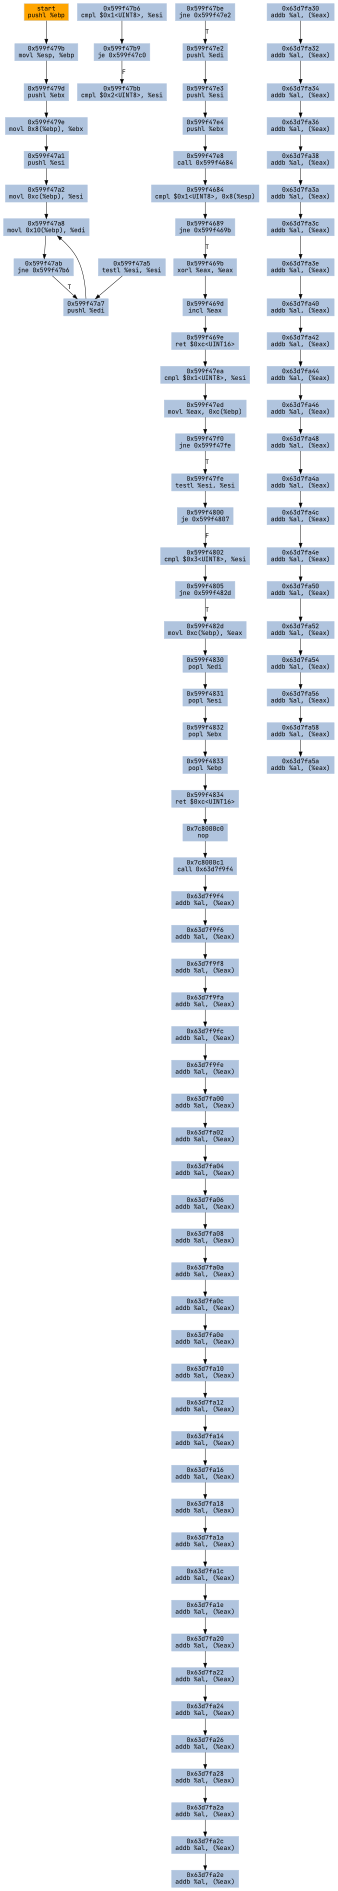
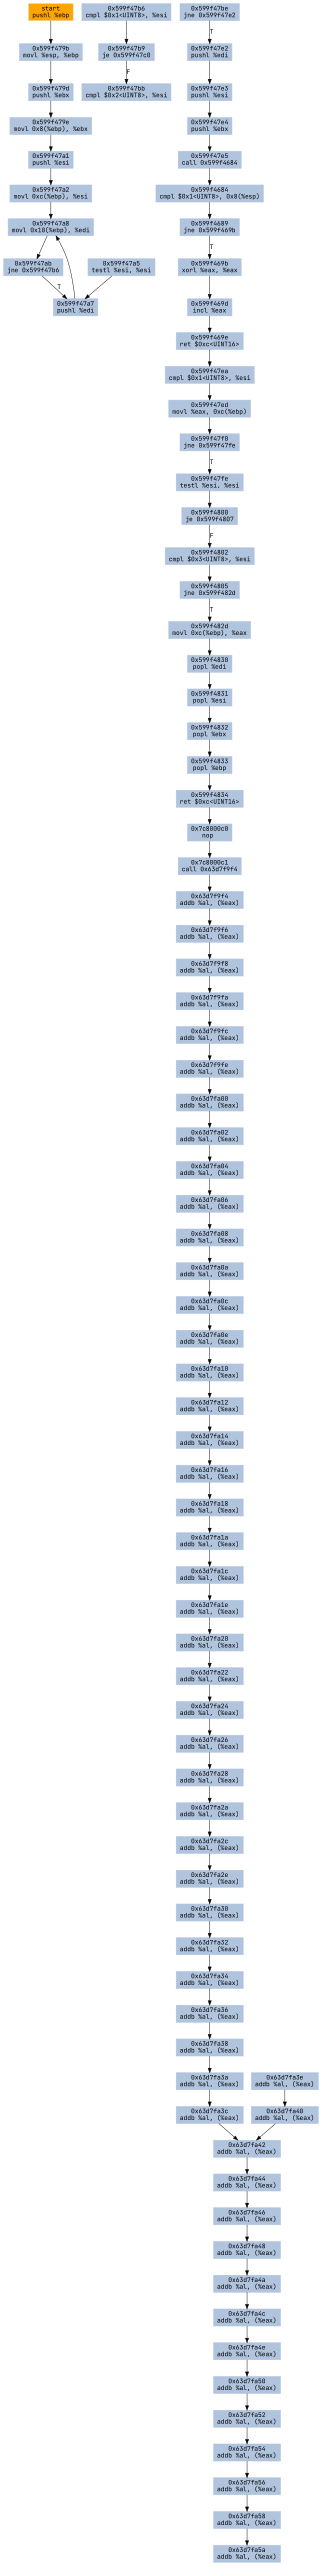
node "0x599f47e8 call 0x599f4684": label "0x599f47e8 call 0x599f4684" -> "0x599f47e5 call 0x599f4684"
edge "0x63d7fa3c addb %al, (%eax)" -> "0x63d7fa3e addb %al, (%eax)": now "0x63d7fa3c addb %al, (%eax)" -> "0x63d7fa42 addb %al, (%eax)"
edge "0x63d7fa2e addb %al, (%eax)" -> "0x63d7fa30 addb %al, (%eax)": added
